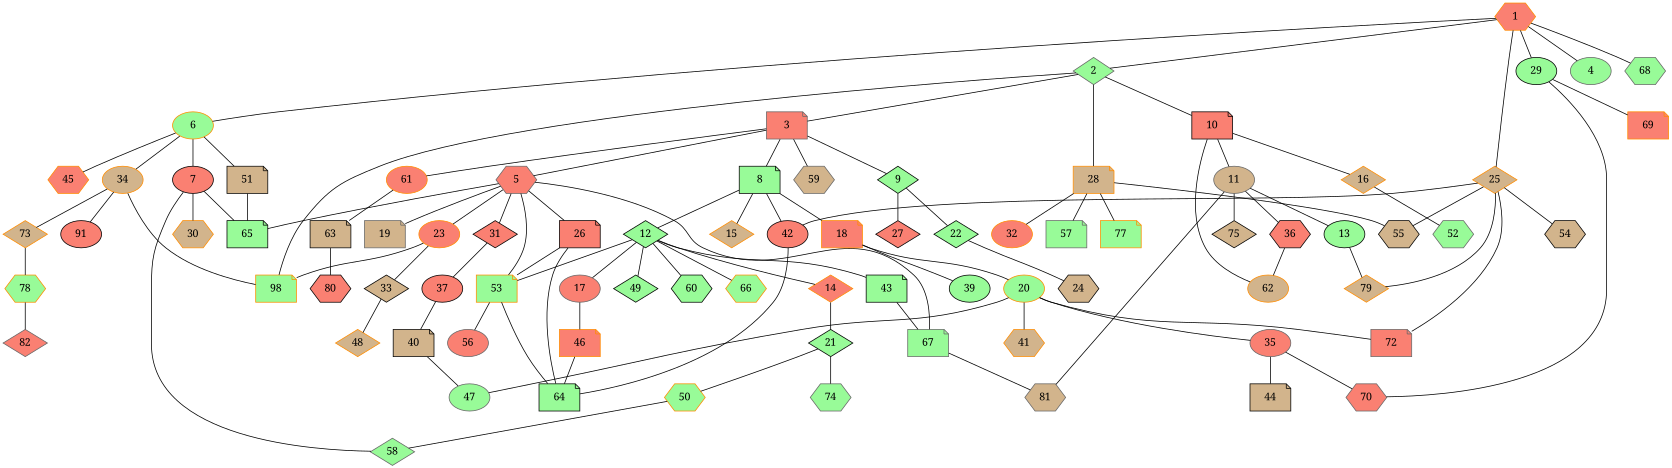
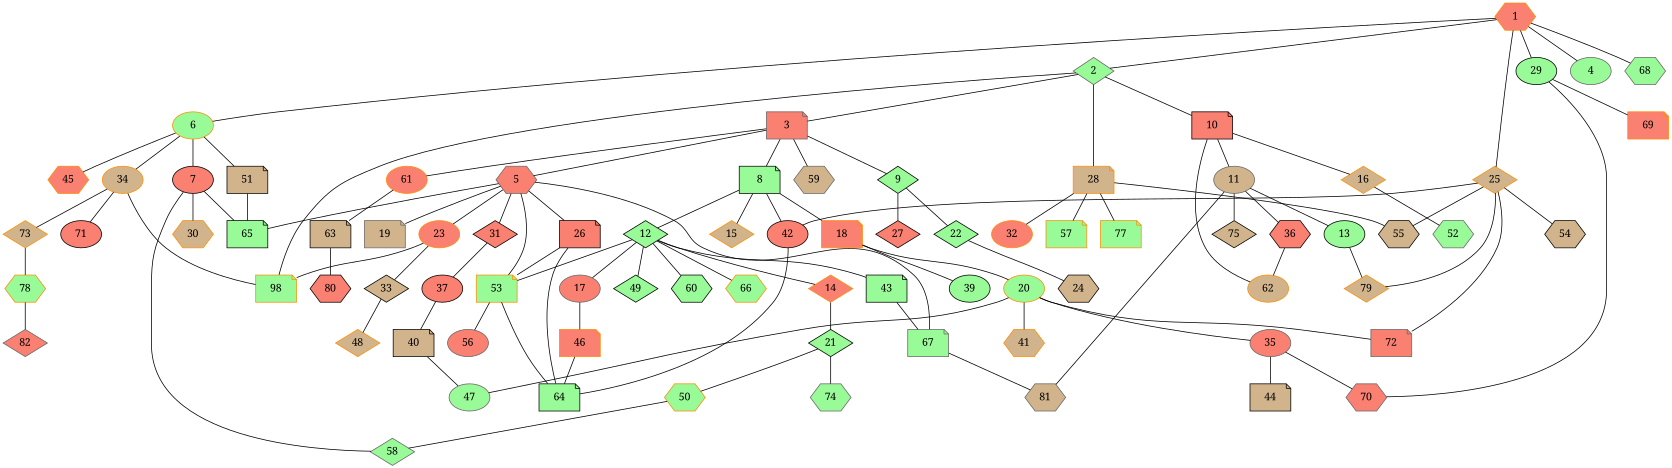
node "91": label "91" -> "71"
node "57": color gray40 -> darkorange
